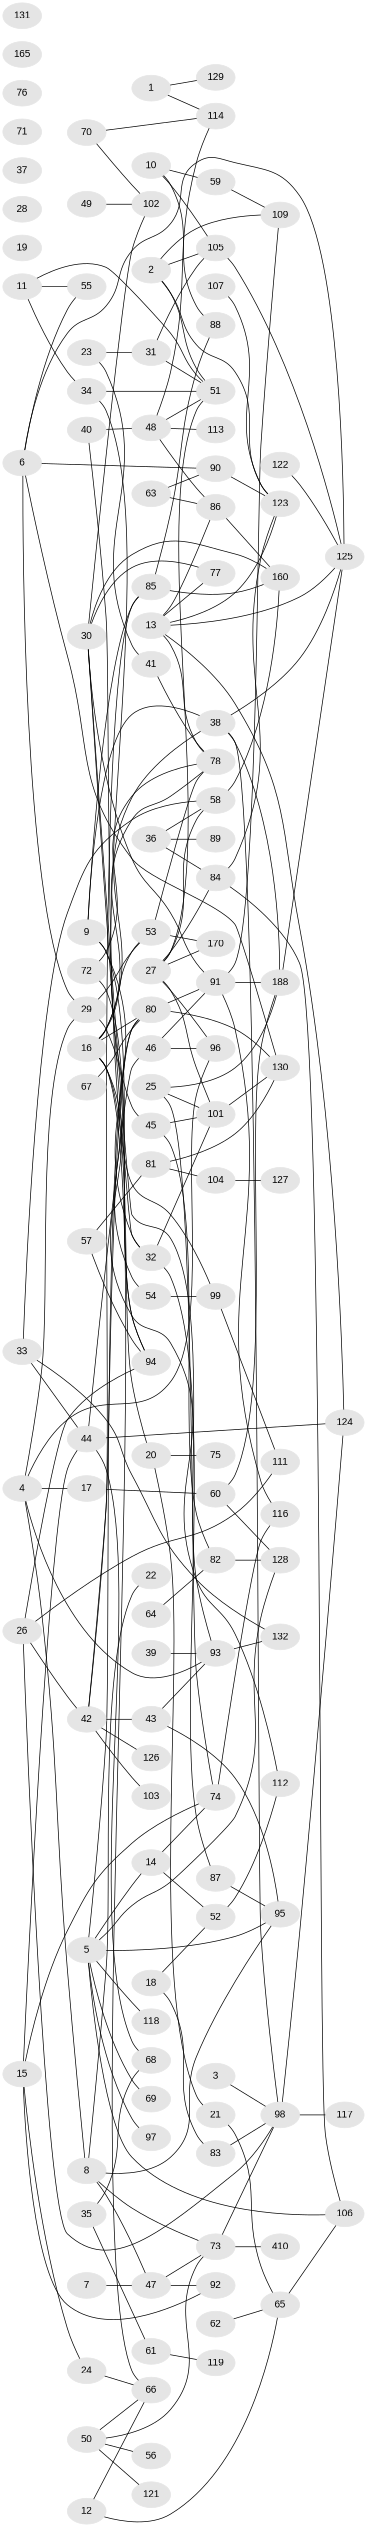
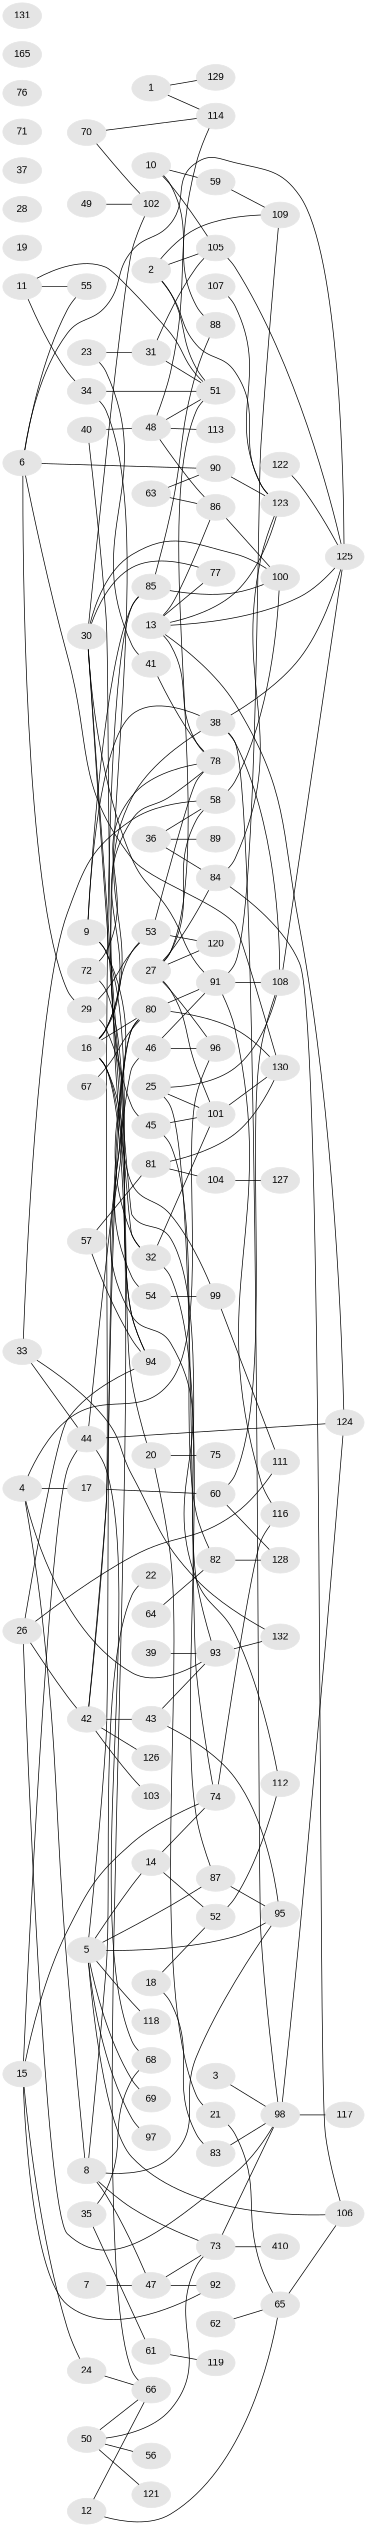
node "160": label "160" -> "100"
node "170": label "170" -> "120"
node "188": label "188" -> "108"
edge "29" -- "4": removed
edge "128" -- "5": now "87" -- "5"
